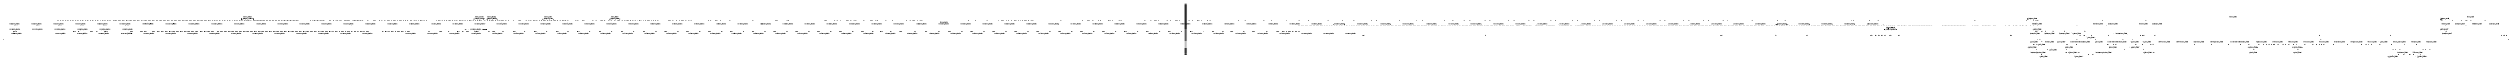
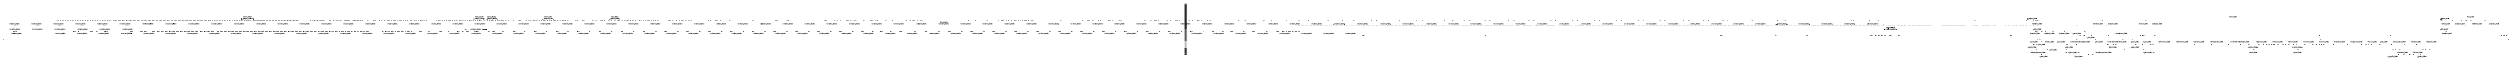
node "10.1.80.1:40768#ServerID_OuterContainerID": added
